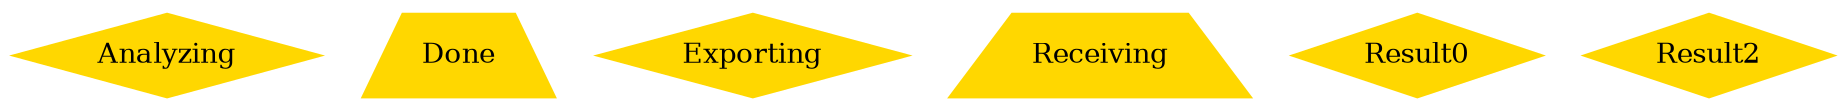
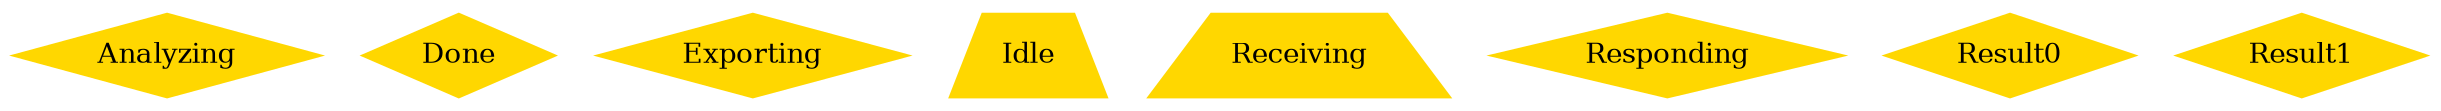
node "Done": shape trapezium -> diamond
node "Idle": added
node "Responding": added
node "Result2": label "Result2" -> "Result1"
